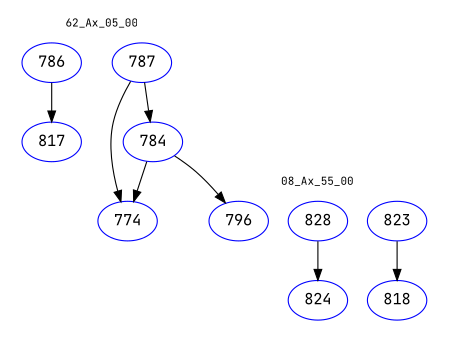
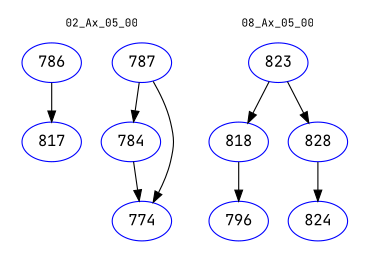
cluster "62_Ax_05_00": label "62_Ax_05_00" -> "02_Ax_05_00"
edge "823" -> "828": added
edge "784" -> "796": now "818" -> "796"
cluster "08_Ax_55_00": label "08_Ax_55_00" -> "08_Ax_05_00"
